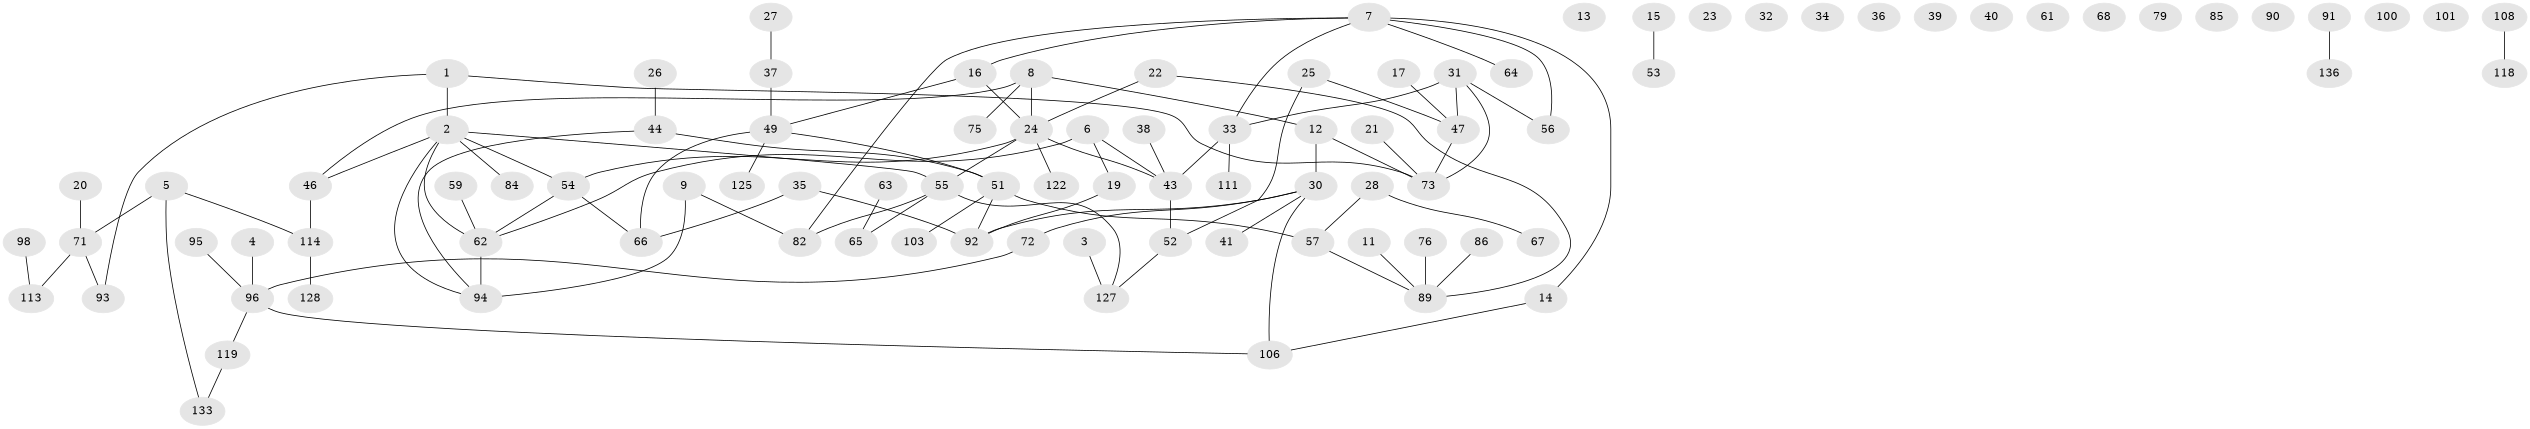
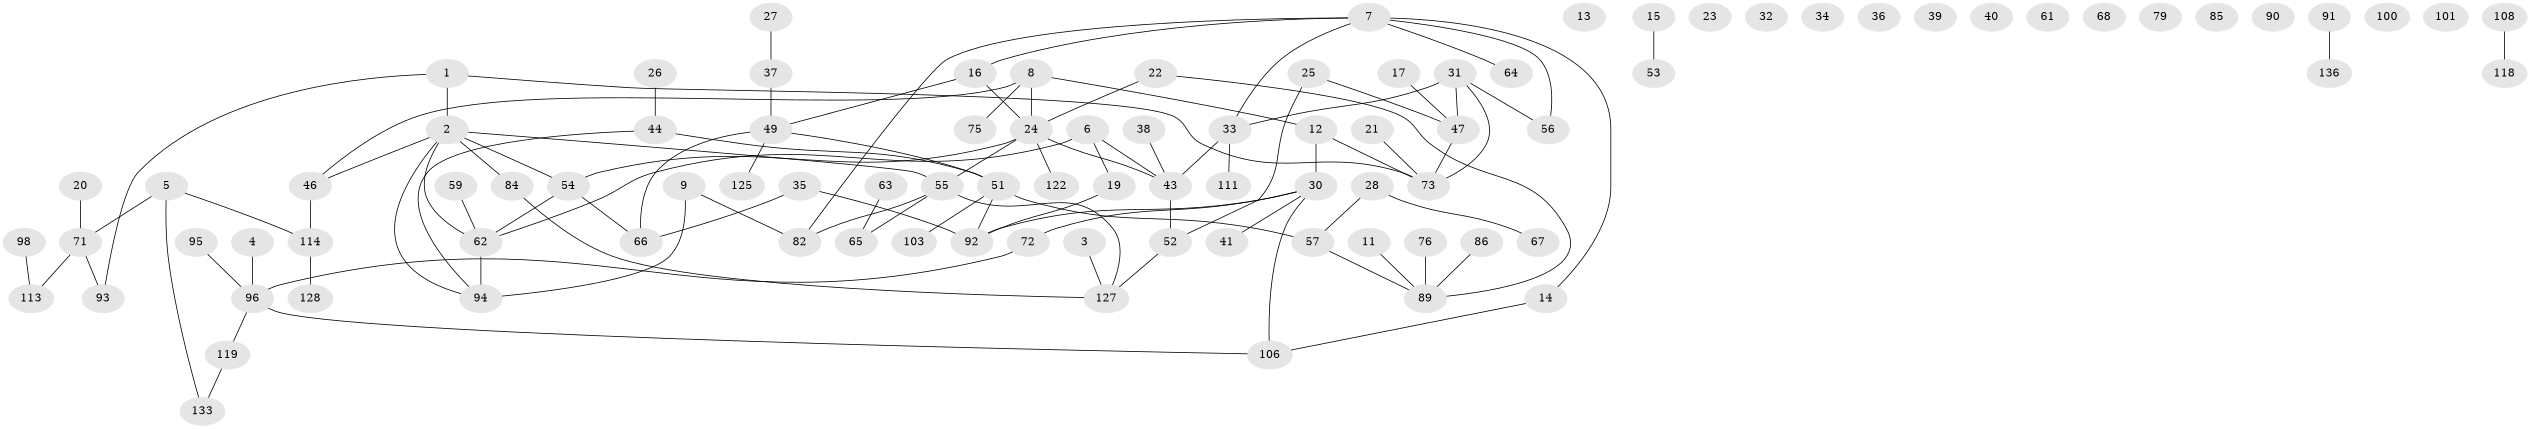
edge "84" -- "127": added
